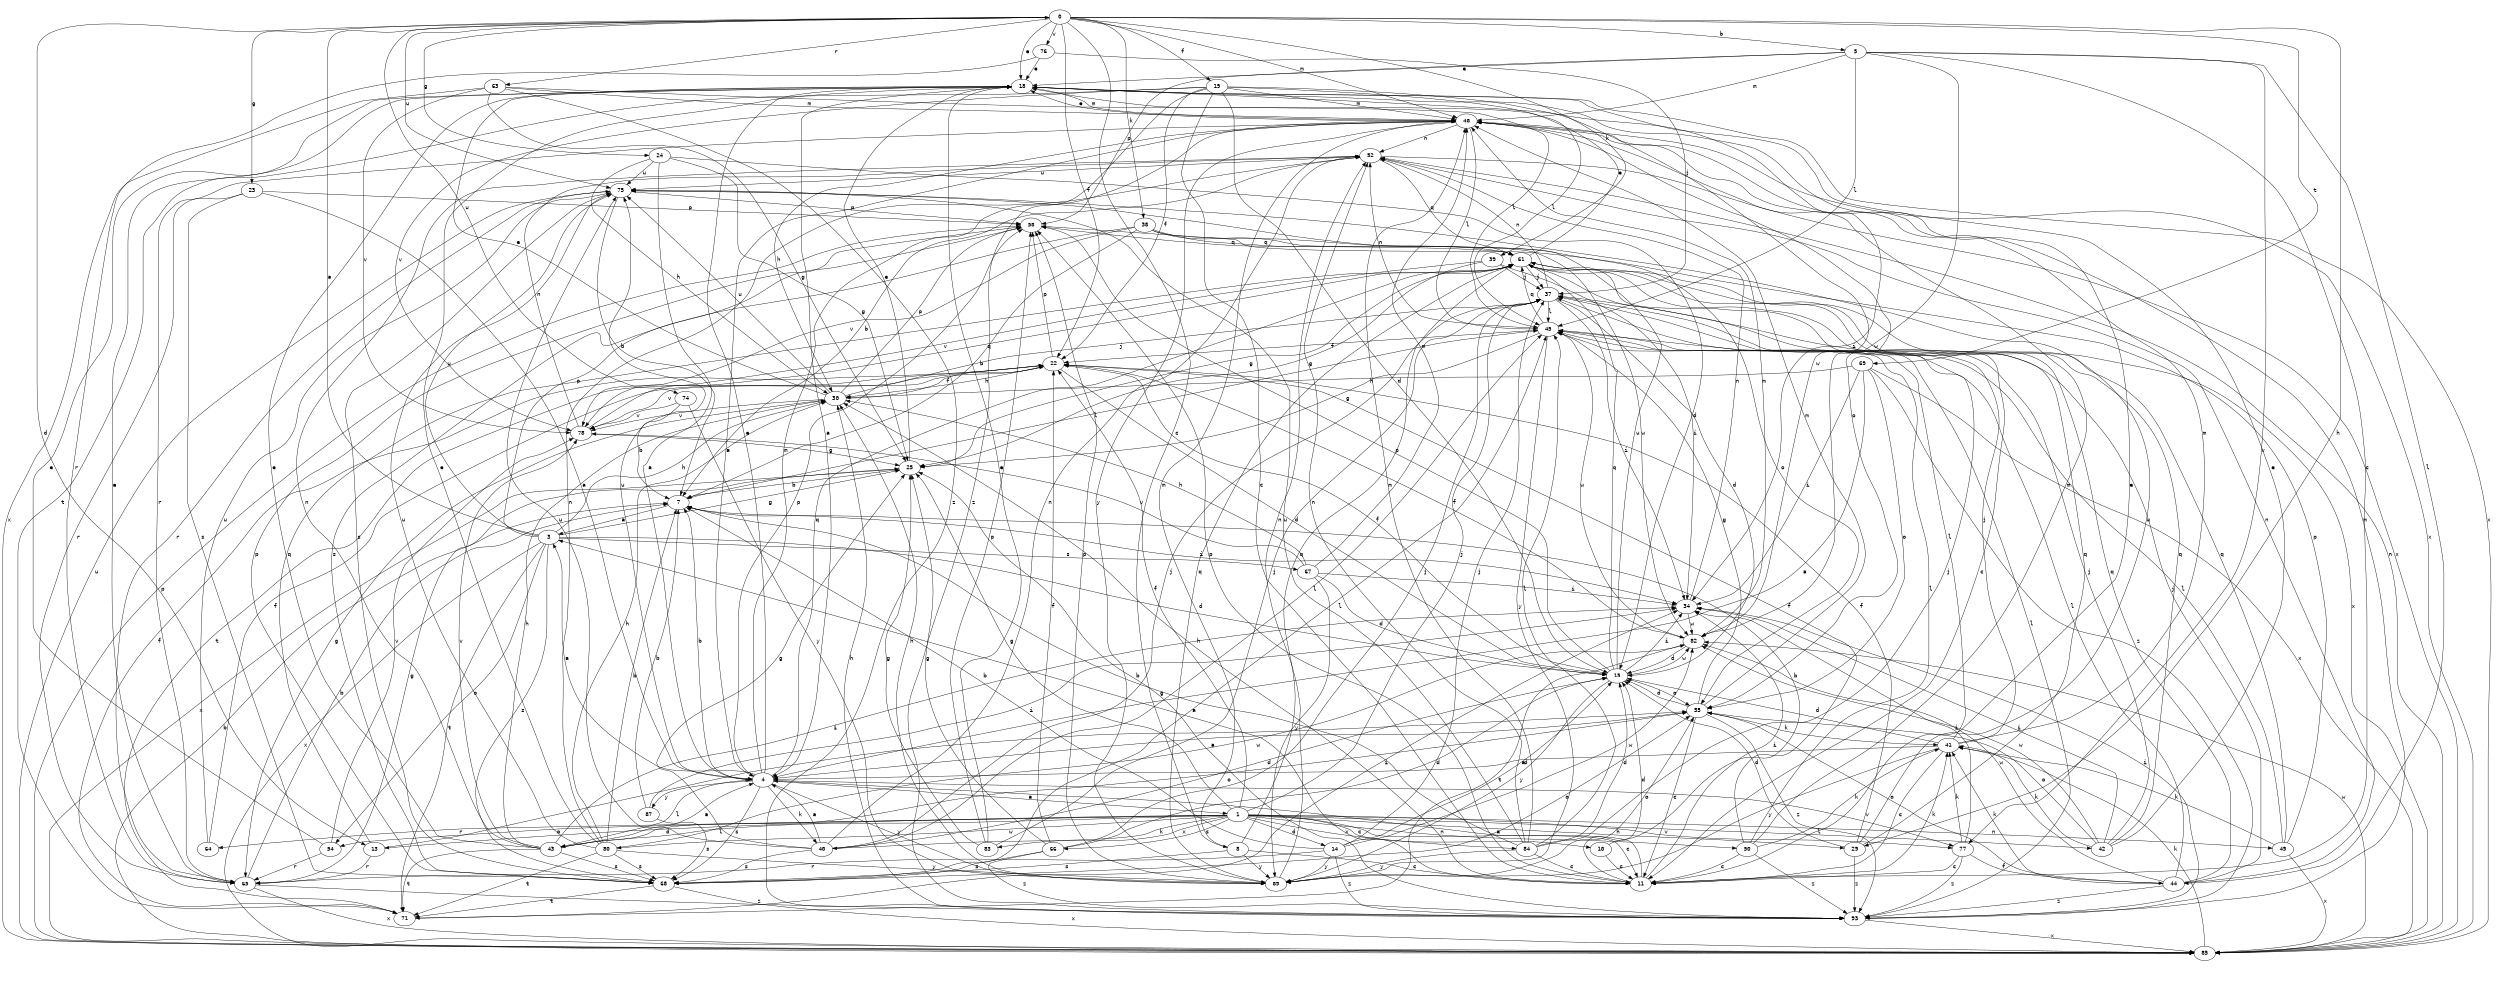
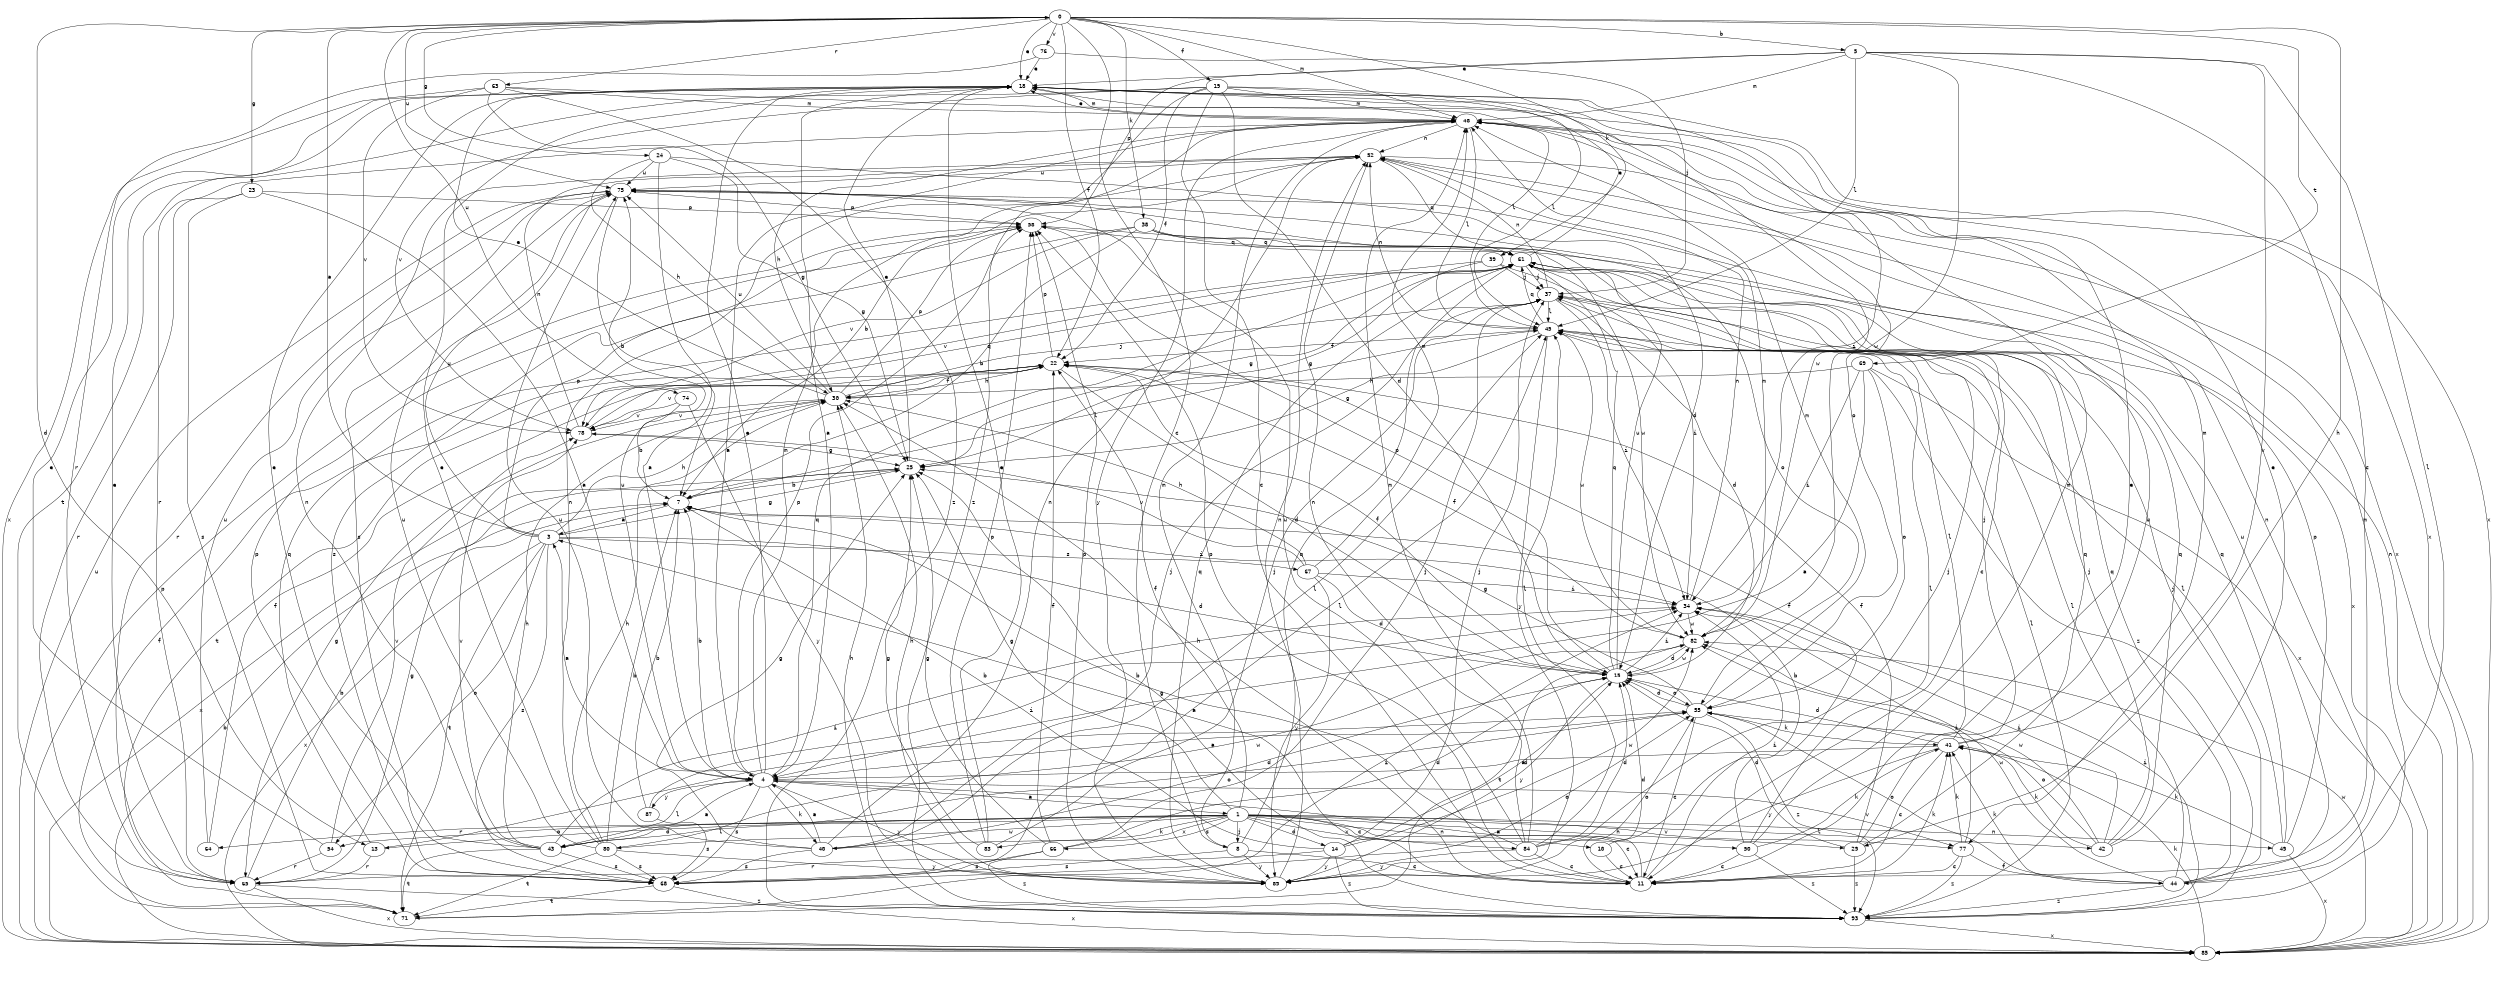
edge "44" -> "75": added, label "u"
edge "55" -> "45": now "55" -> "25"
edge "1" -> "37": now "1" -> "8"
